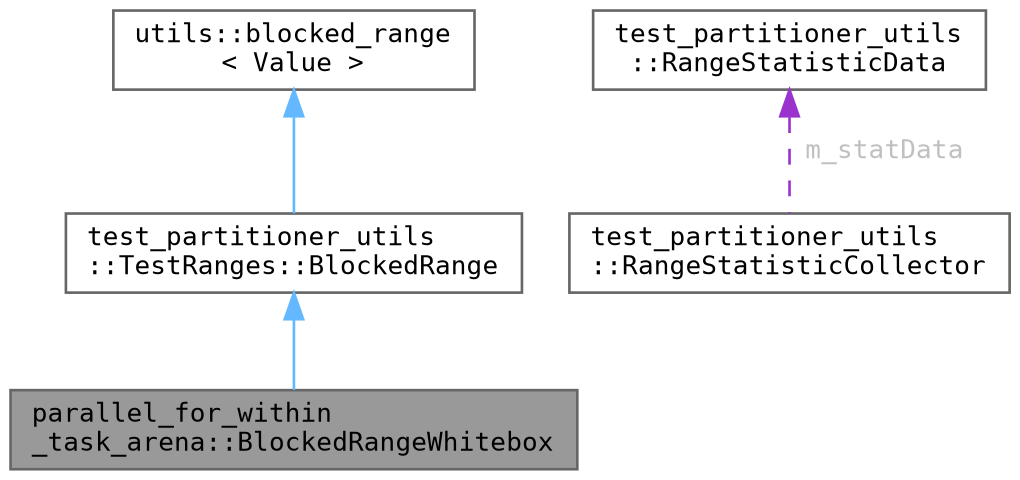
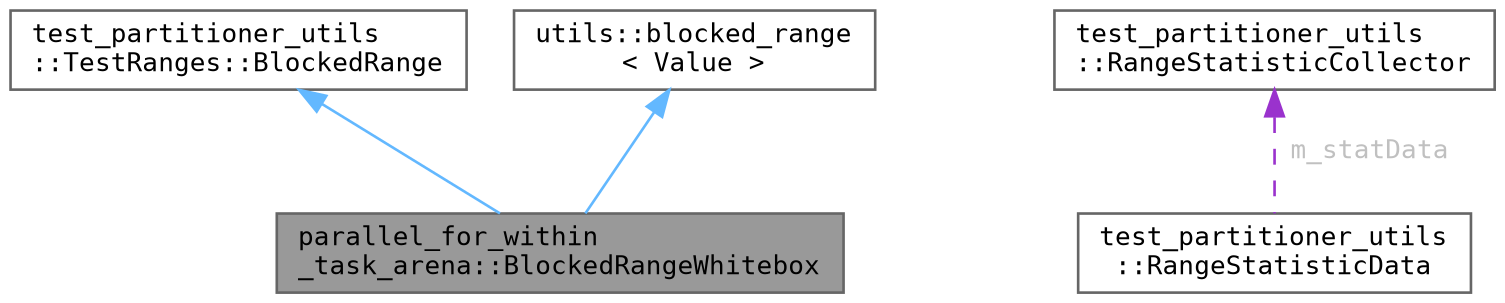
edge "test_partitioner_utils ::TestRanges::BlockedRange" -> "utils::blocked_range < Value >": now "parallel_for_within _task_arena::BlockedRangeWhitebox" -> "utils::blocked_range < Value >"
edge "test_partitioner_utils ::RangeStatisticCollector" -> "test_partitioner_utils ::RangeStatisticData": reversed
